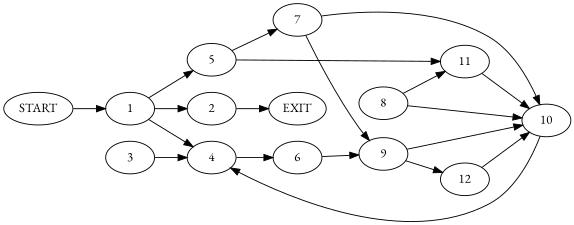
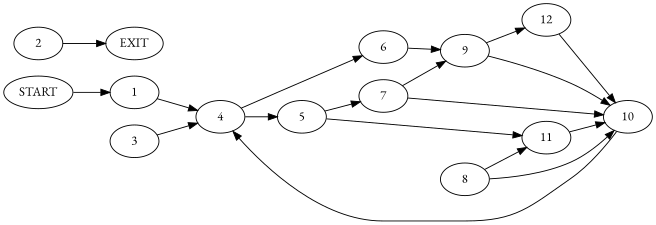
edge "1" -> "5": now "4" -> "5"
edge "1" -> "2": removed
